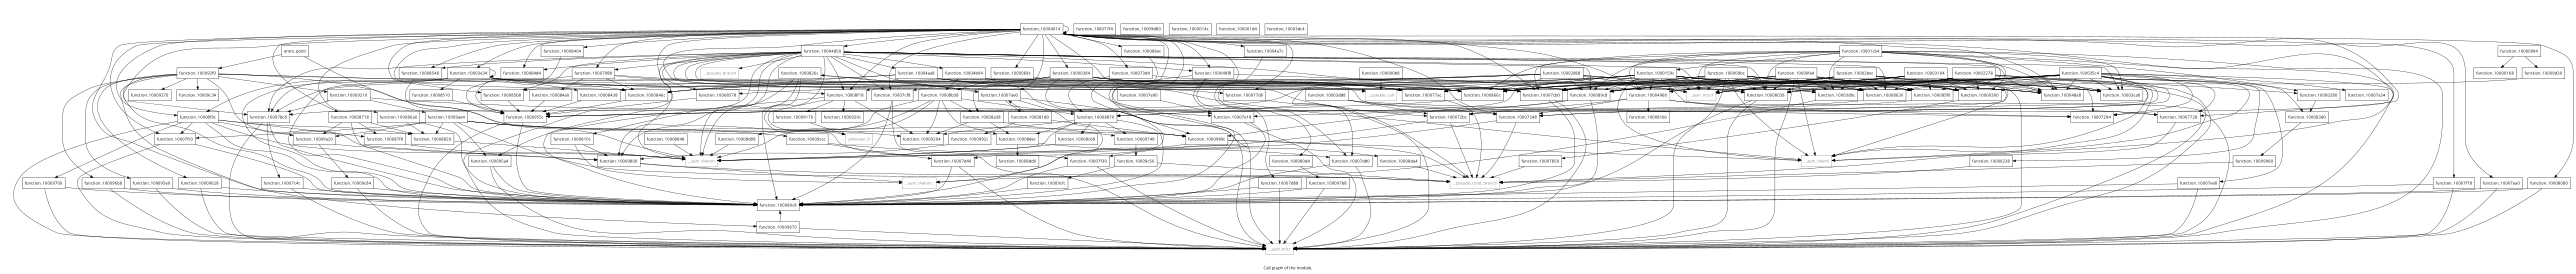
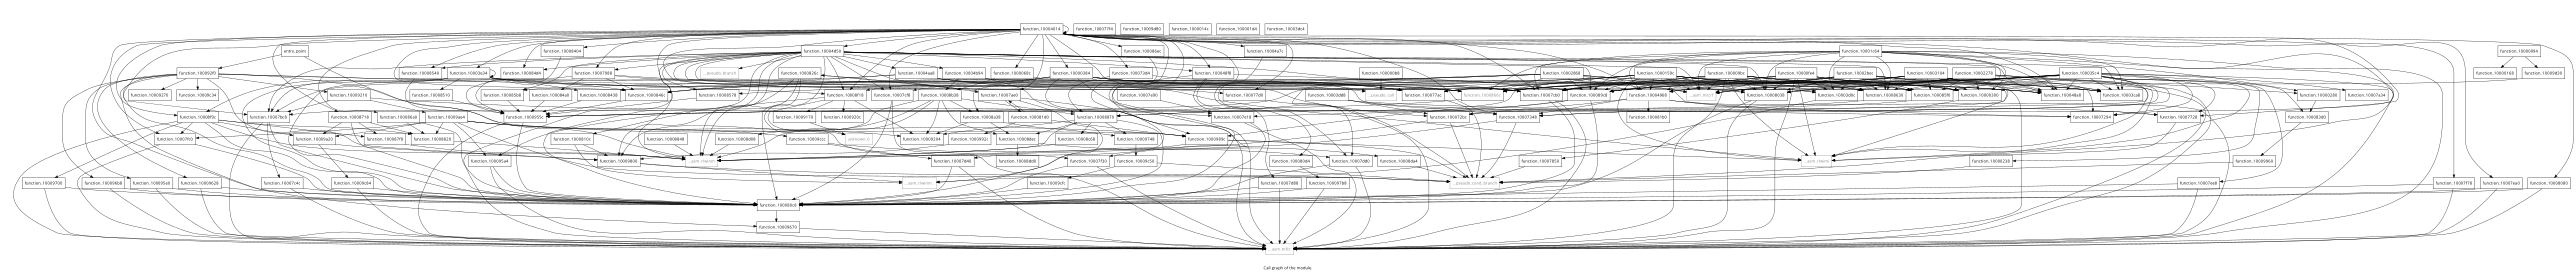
edge "function_10004014" -> "function_100085b8": removed
edge "function_10001c64" -> "function_1000159c": now "function_10001c64" -> "function_10008630"
node "function_1000866c": fontcolor black -> gray50
edge "function_10009670" -> "function_100080c8": reversed
